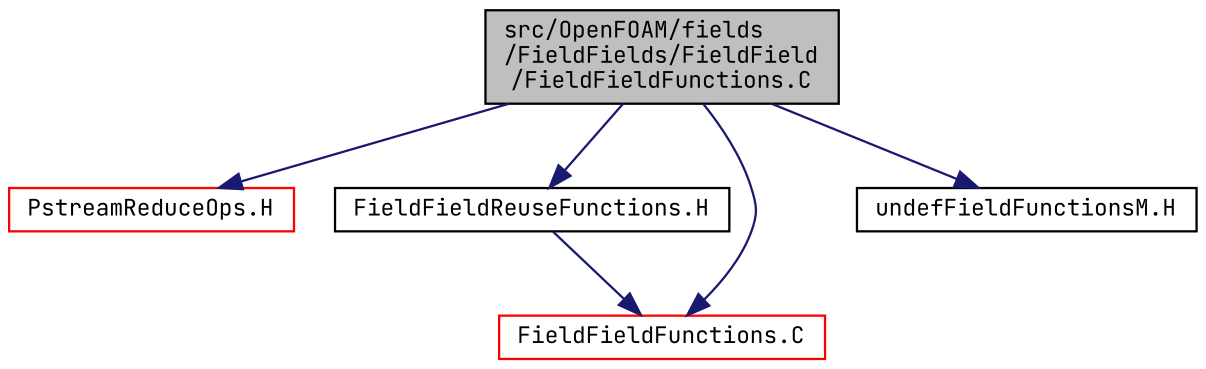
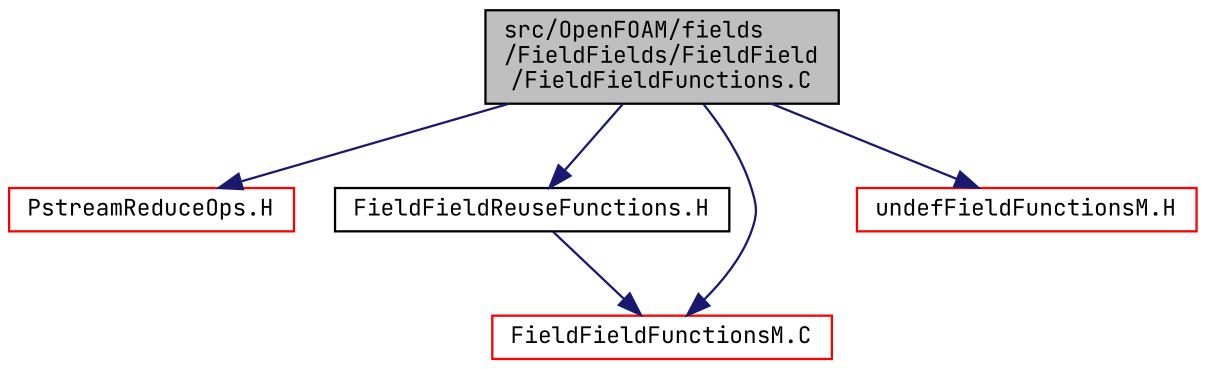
node "undefFieldFunctionsM.H": color black -> red
node "FieldFieldFunctions.C": label "FieldFieldFunctions.C" -> "FieldFieldFunctionsM.C"
